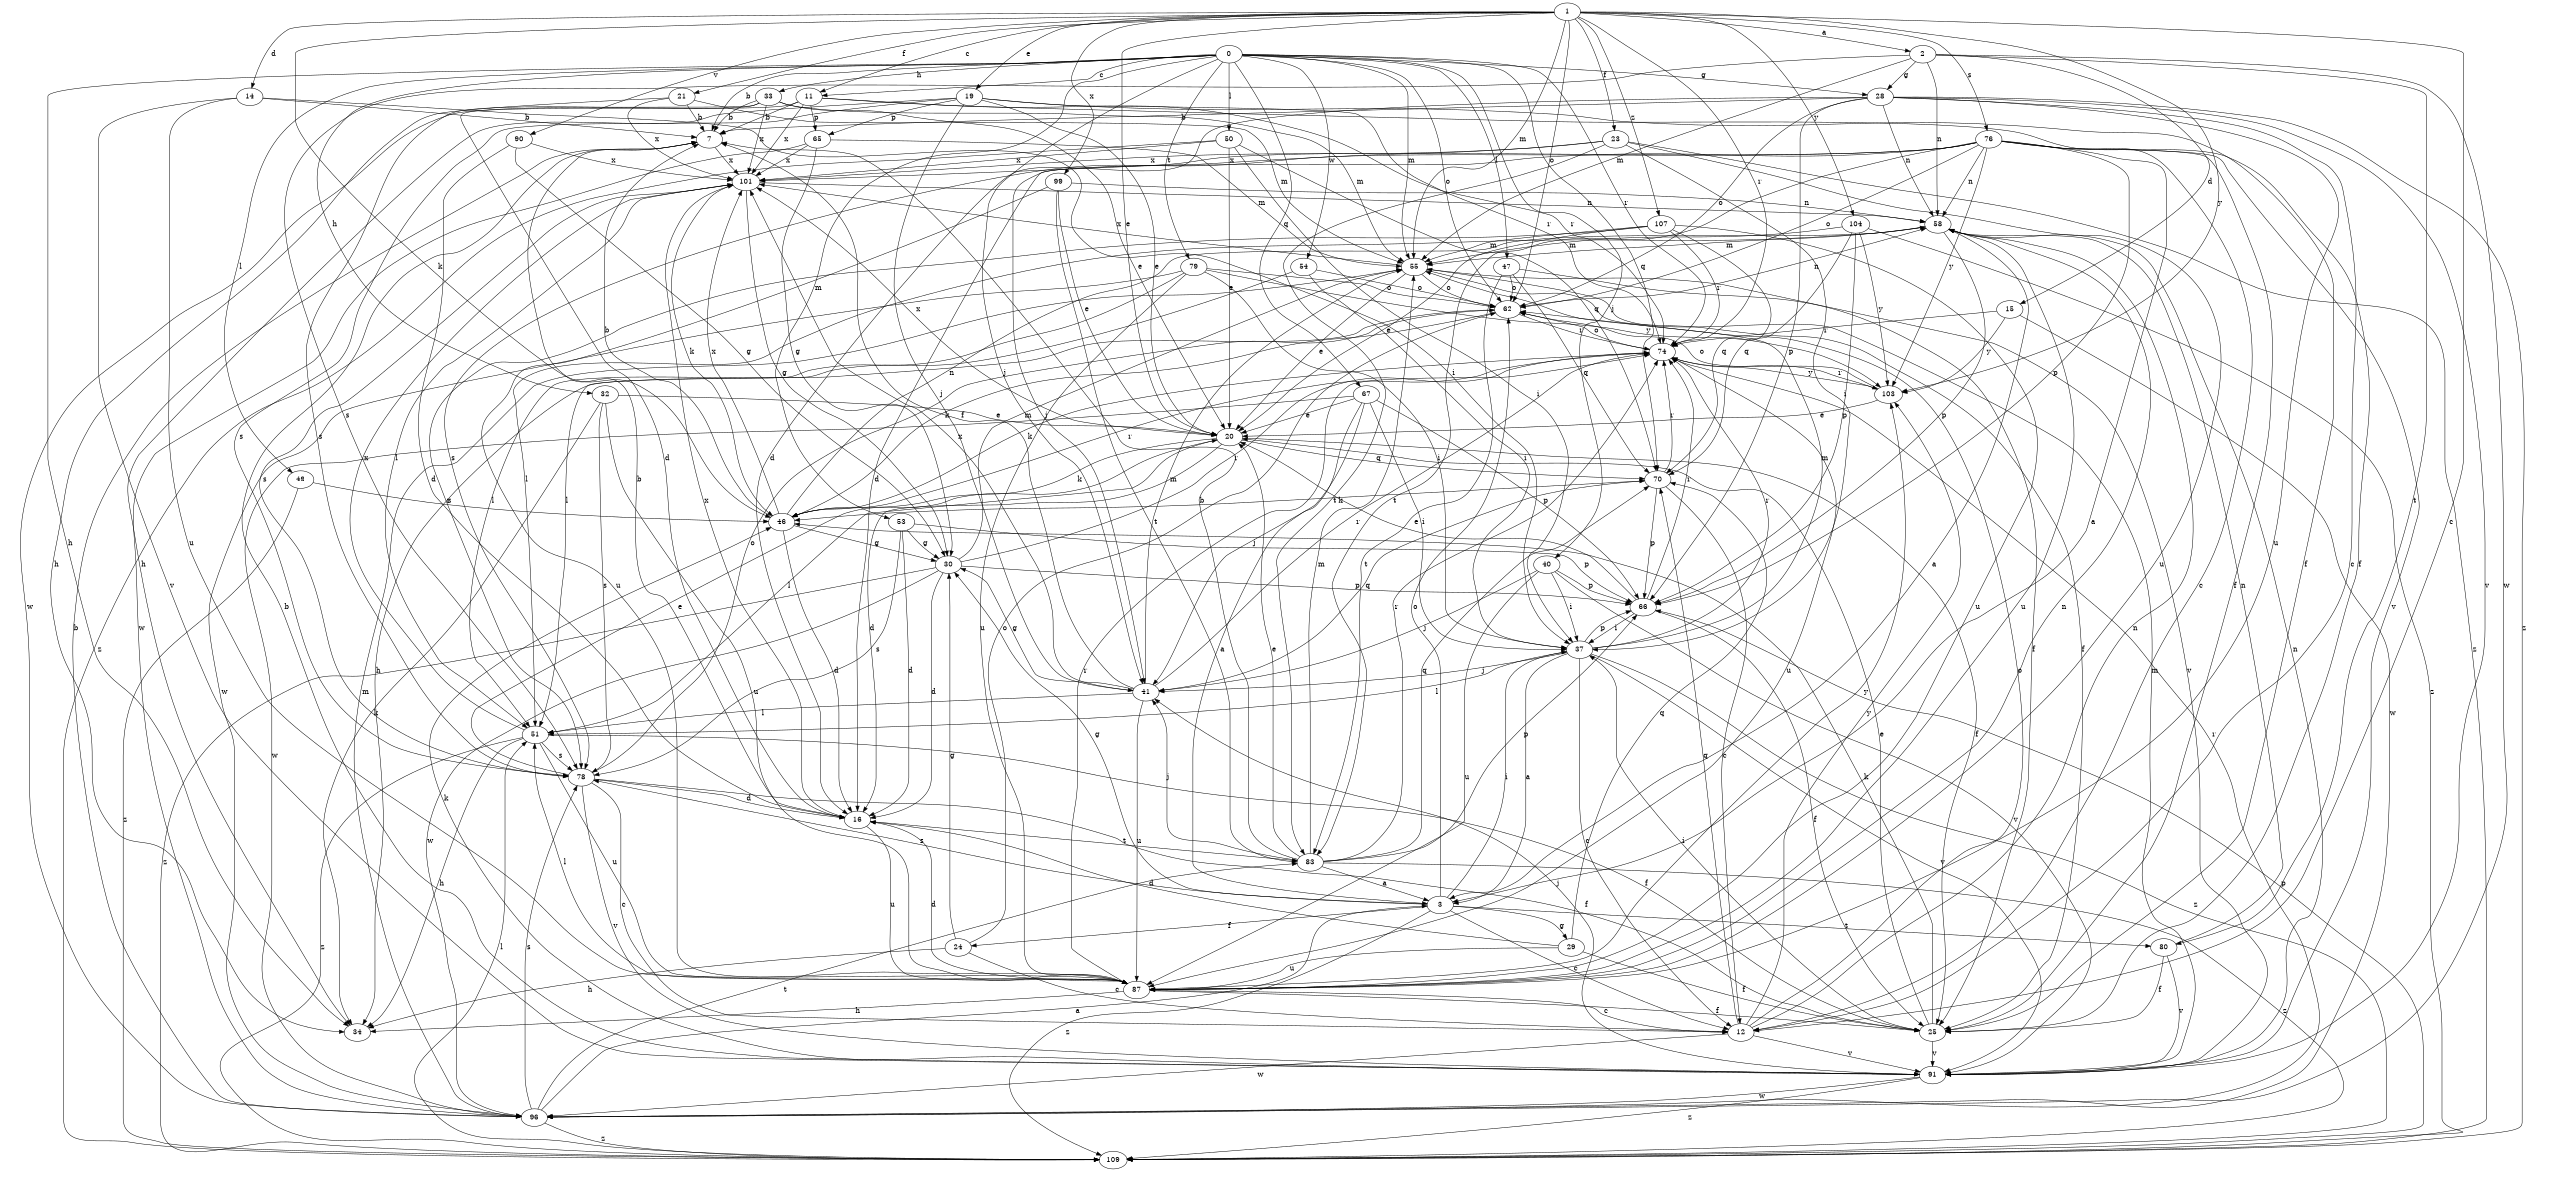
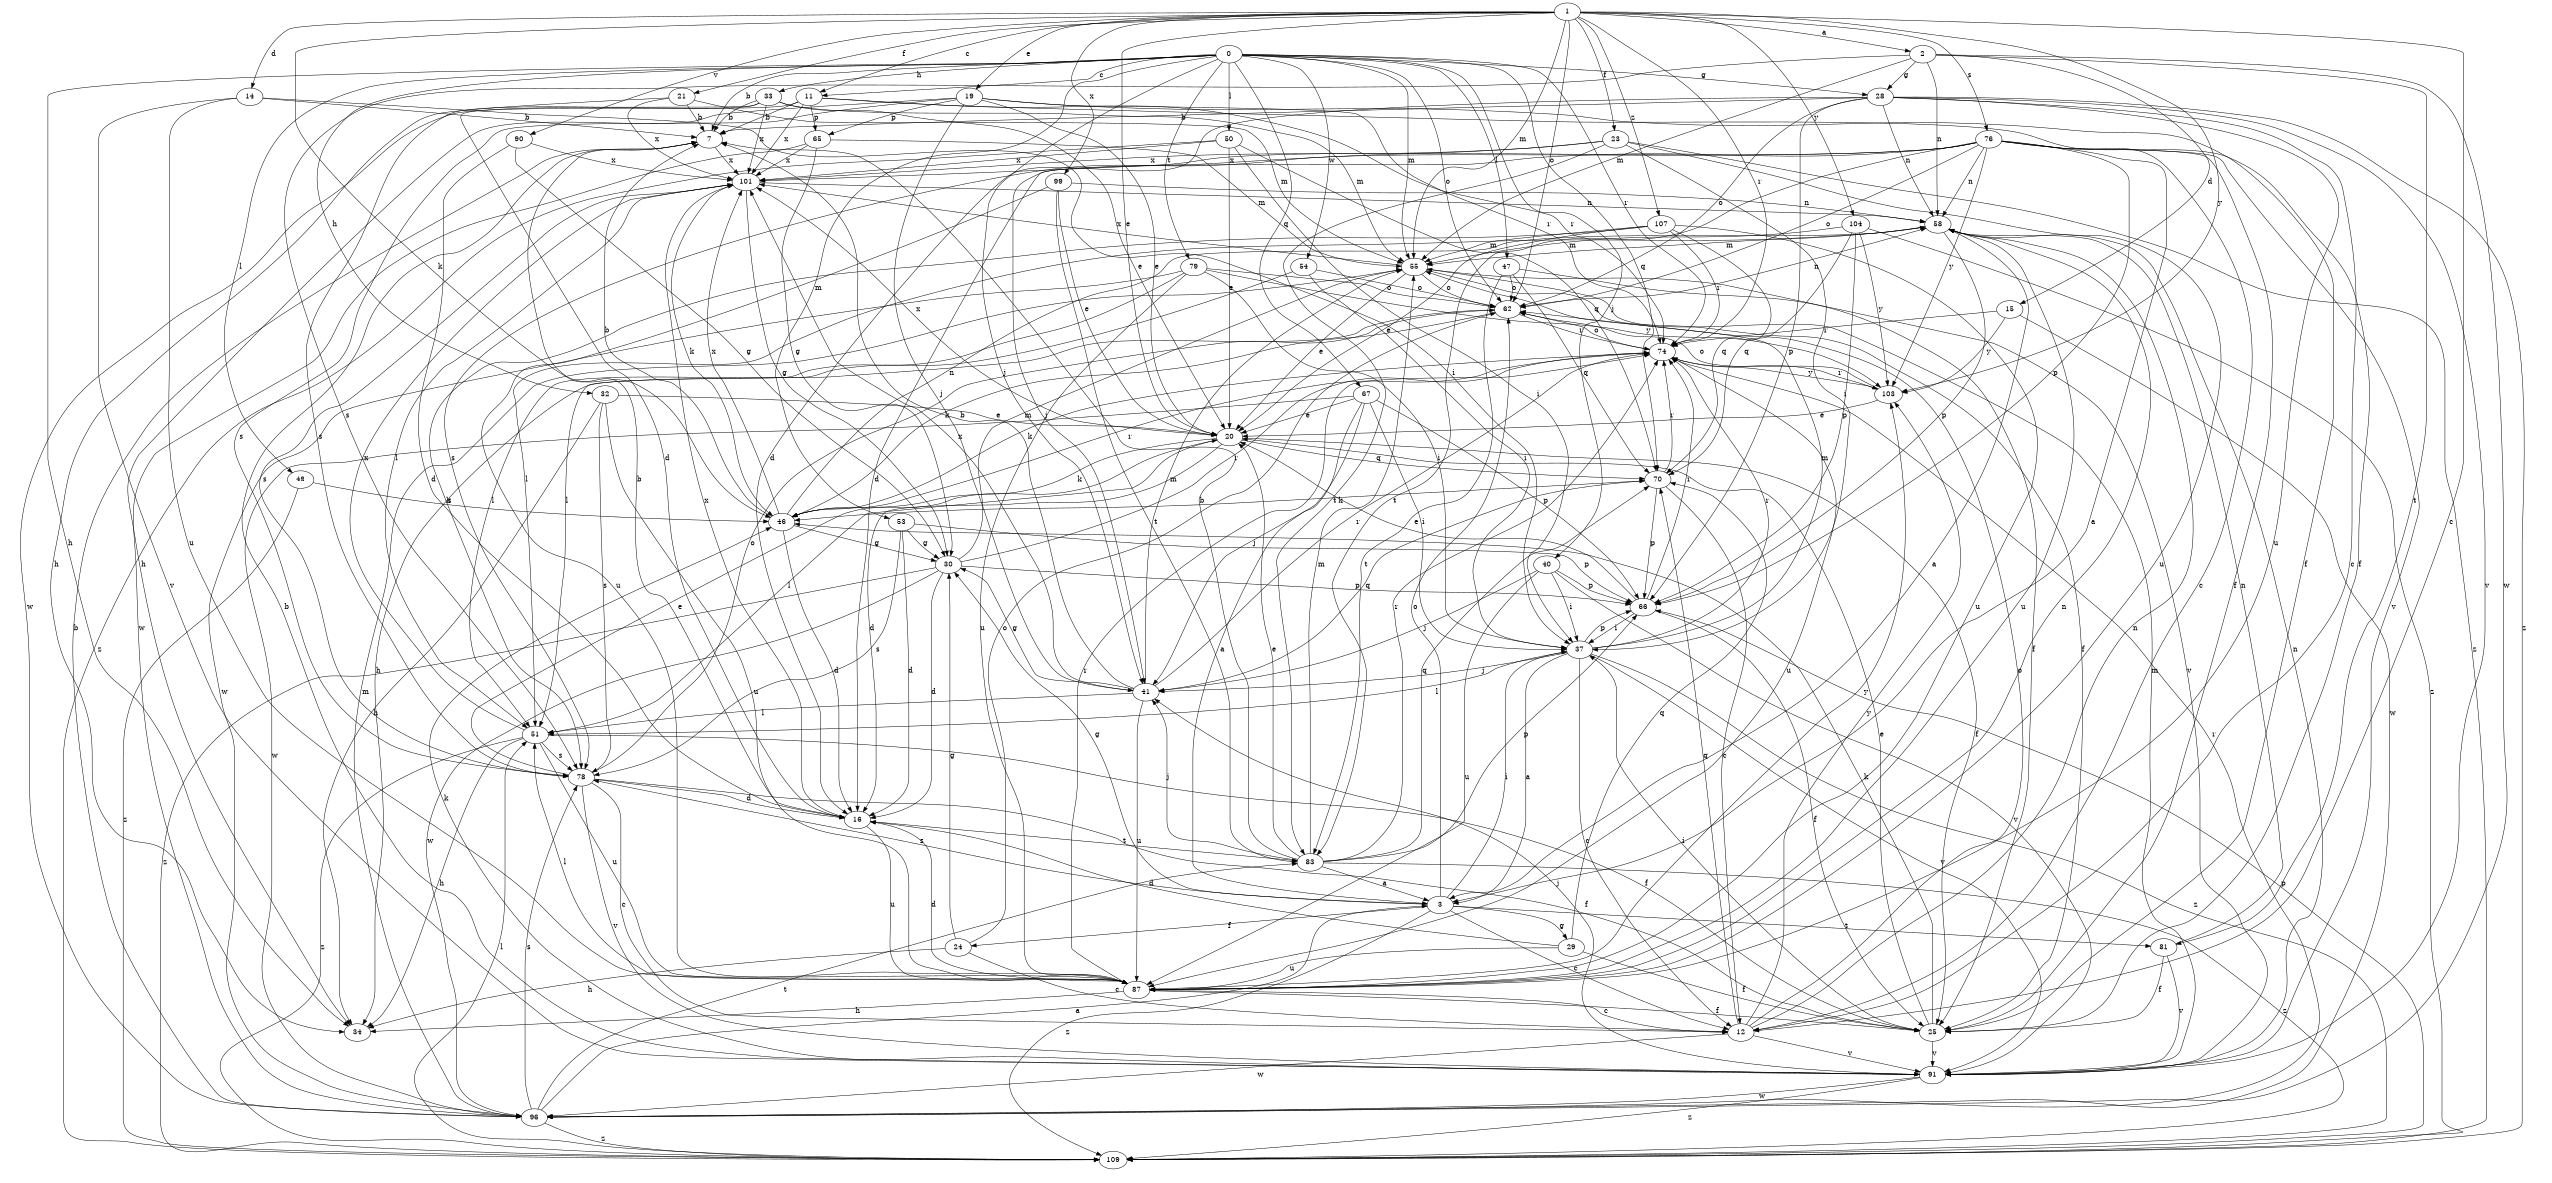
edge "41" -> "7": label "f" -> "b"
edge "49" -> "46": label "r" -> "k"
edge "32" -> "34": label "k" -> "h"
node "80": label "80" -> "81"
